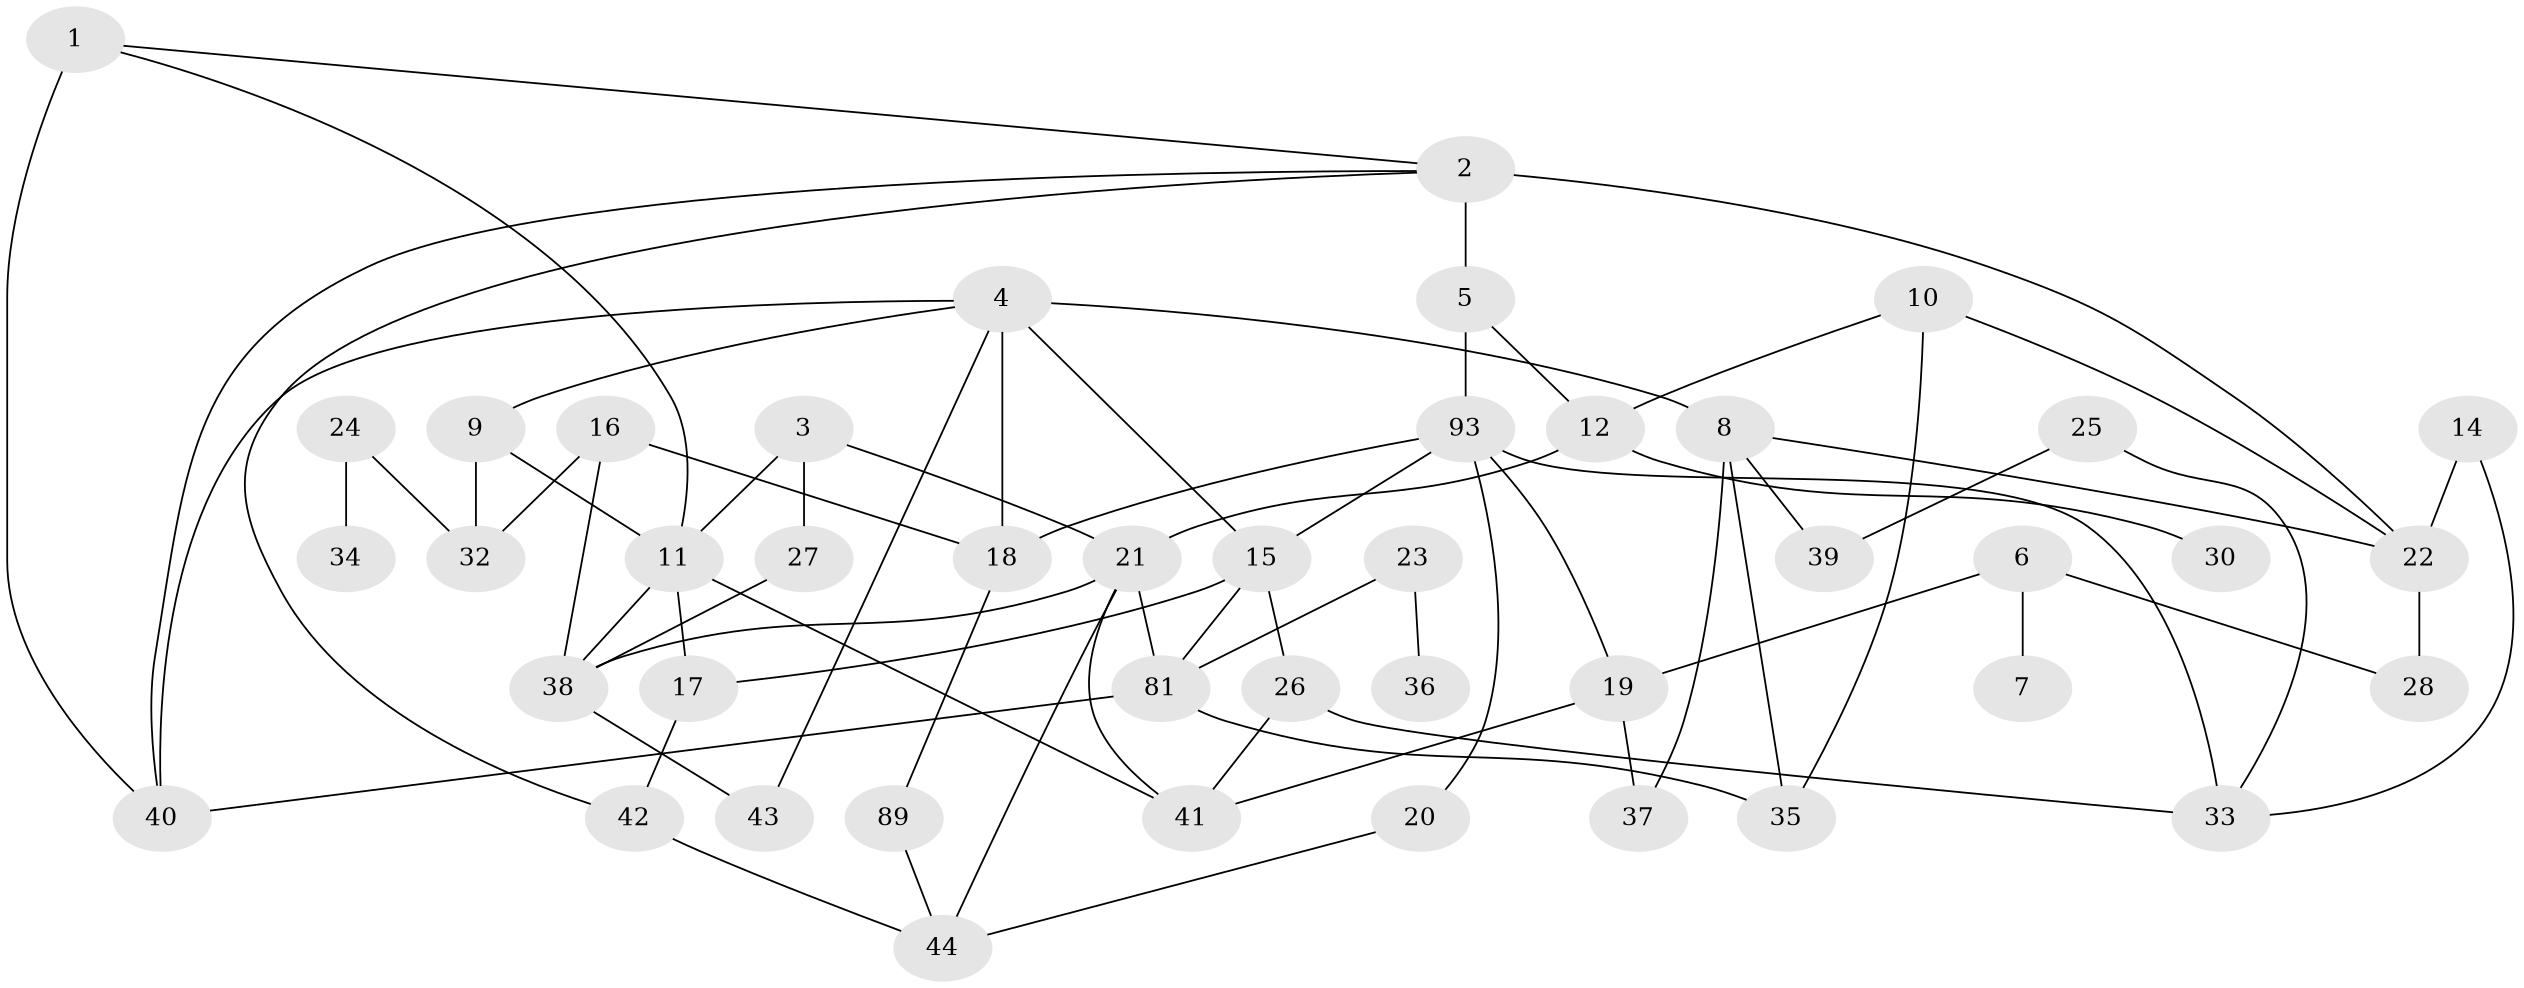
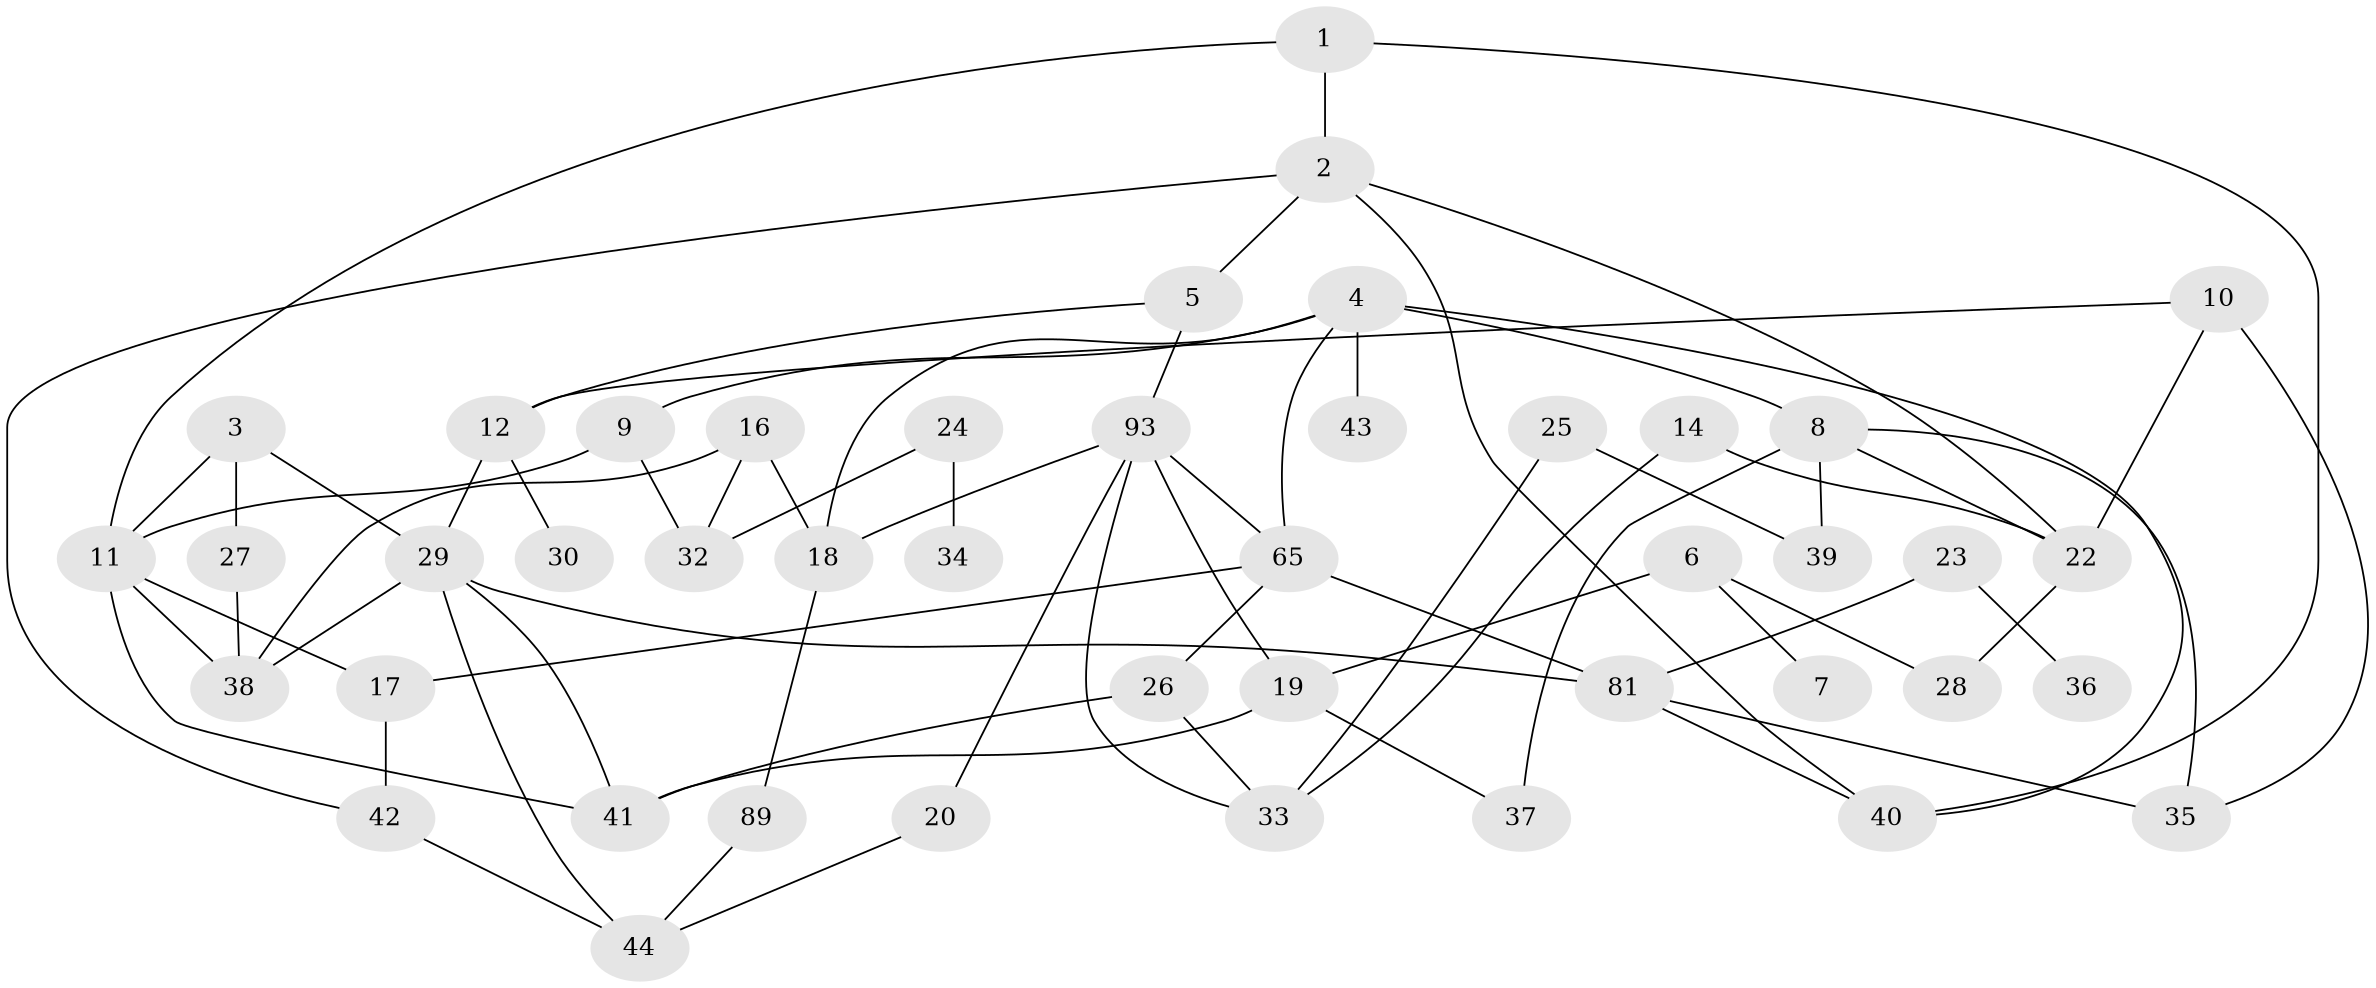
node "21": label "21" -> "29"
node "15": label "15" -> "65"
edge "38" -- "43": removed
